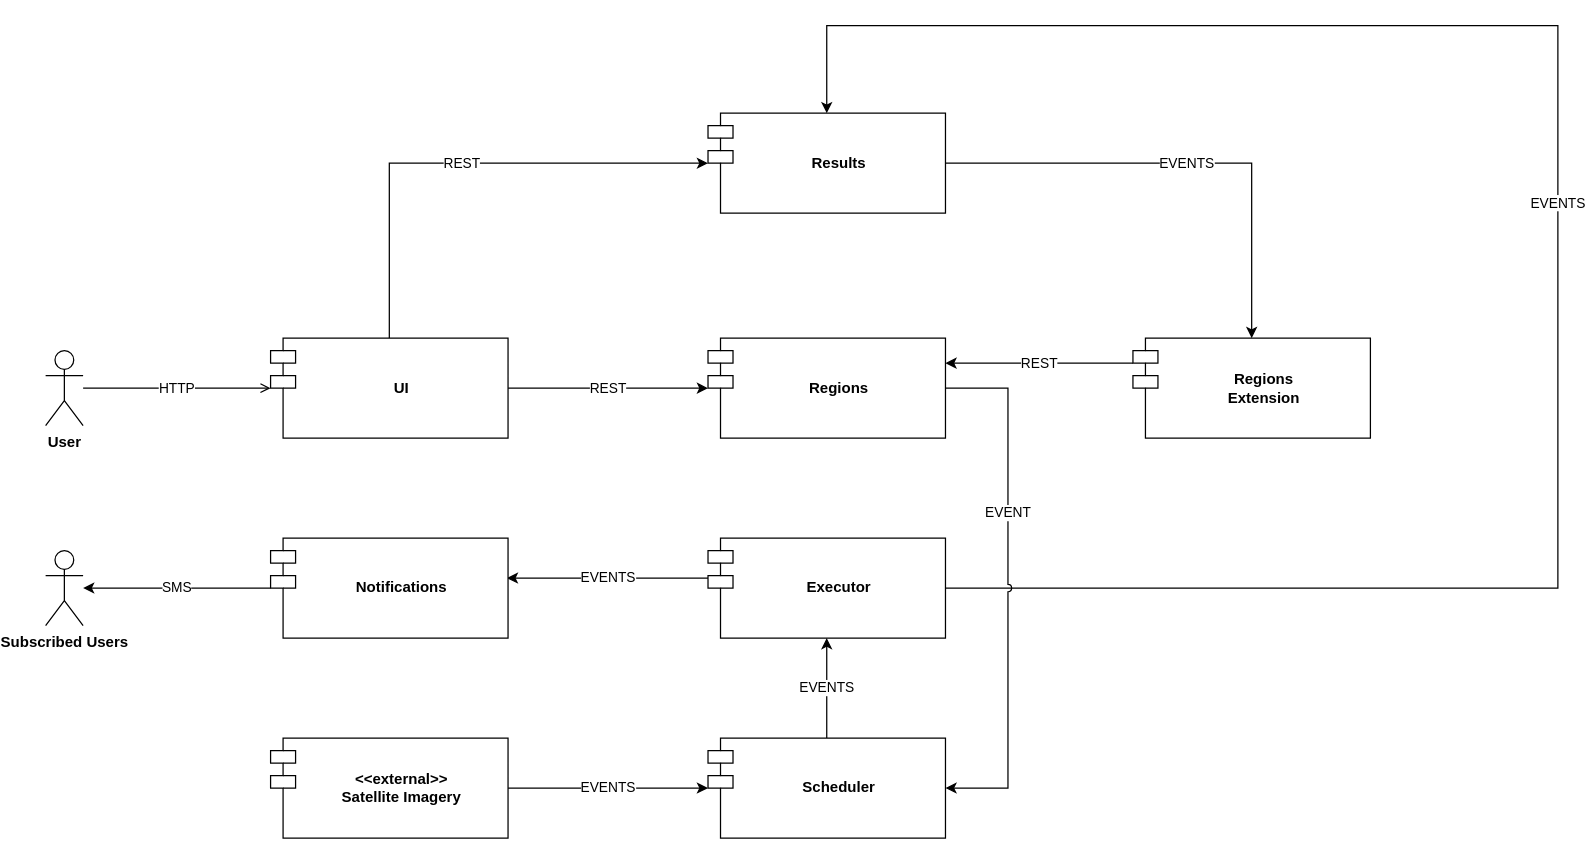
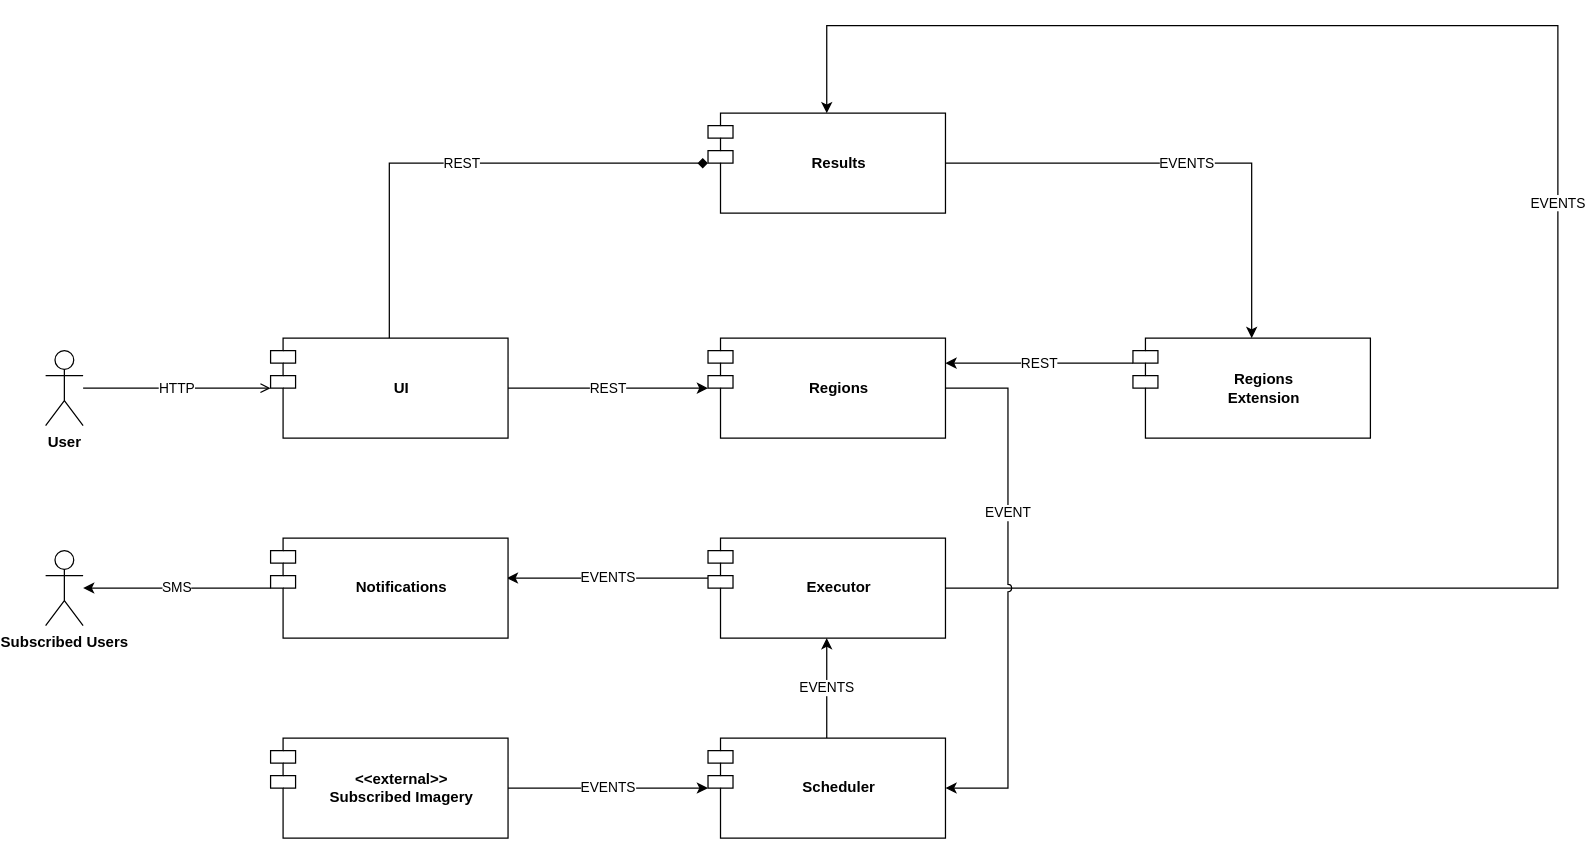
edge "UI" -> "Results": arrowhead classic -> diamond
node "<<external>> Satellite Imagery": label "<<external>> Satellite Imagery" -> "<<external>> Subscribed Imagery"
